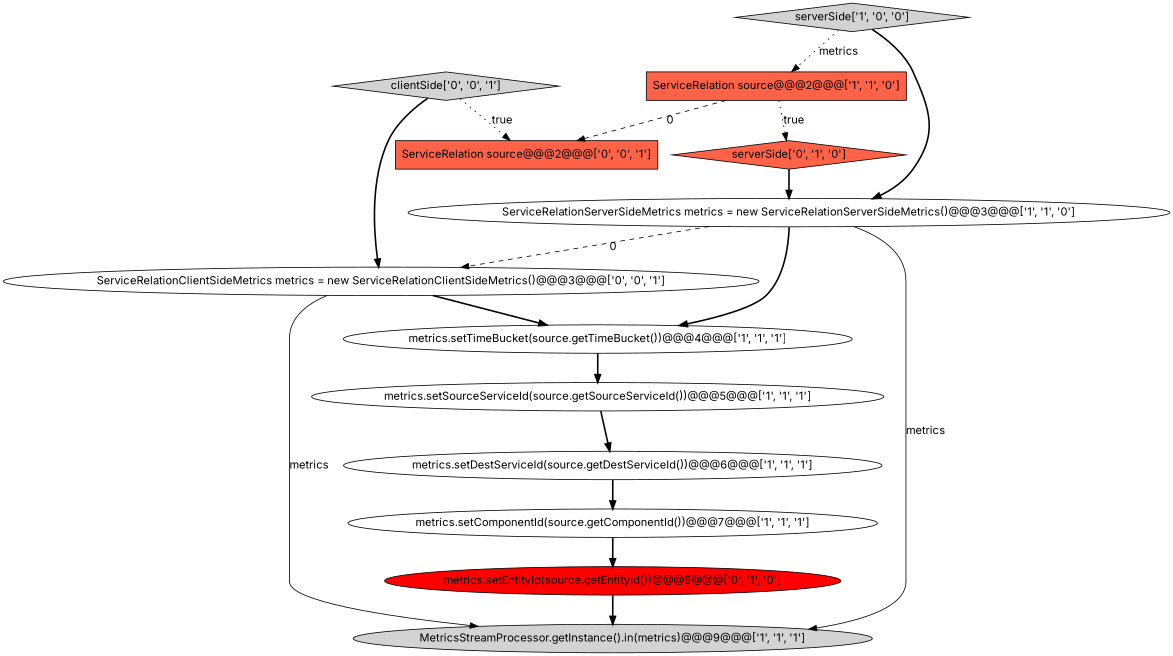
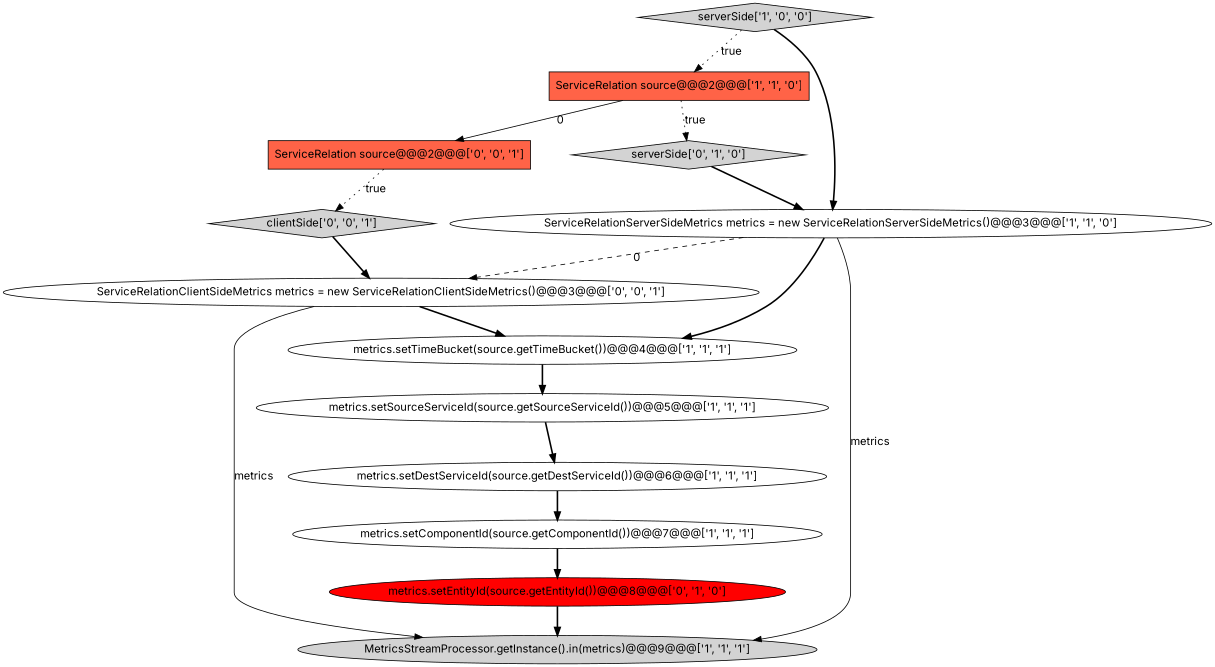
edge "serverSide['1', '0', '0']" -> "ServiceRelation source@@@2@@@['1', '1', '0']": label "metrics" -> "true"
edge "clientSide['0', '0', '1']" -> "ServiceRelation source@@@2@@@['0', '0', '1']": reversed
edge "ServiceRelation source@@@2@@@['1', '1', '0']" -> "ServiceRelation source@@@2@@@['0', '0', '1']": style dashed -> solid
node "serverSide['0', '1', '0']": fillcolor tomato -> lightgray
